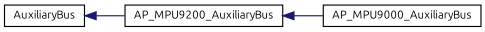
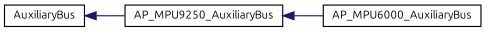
node "AP_MPU9200_AuxiliaryBus": label "AP_MPU9200_AuxiliaryBus" -> "AP_MPU9250_AuxiliaryBus"
node "AP_MPU9000_AuxiliaryBus": label "AP_MPU9000_AuxiliaryBus" -> "AP_MPU6000_AuxiliaryBus"
